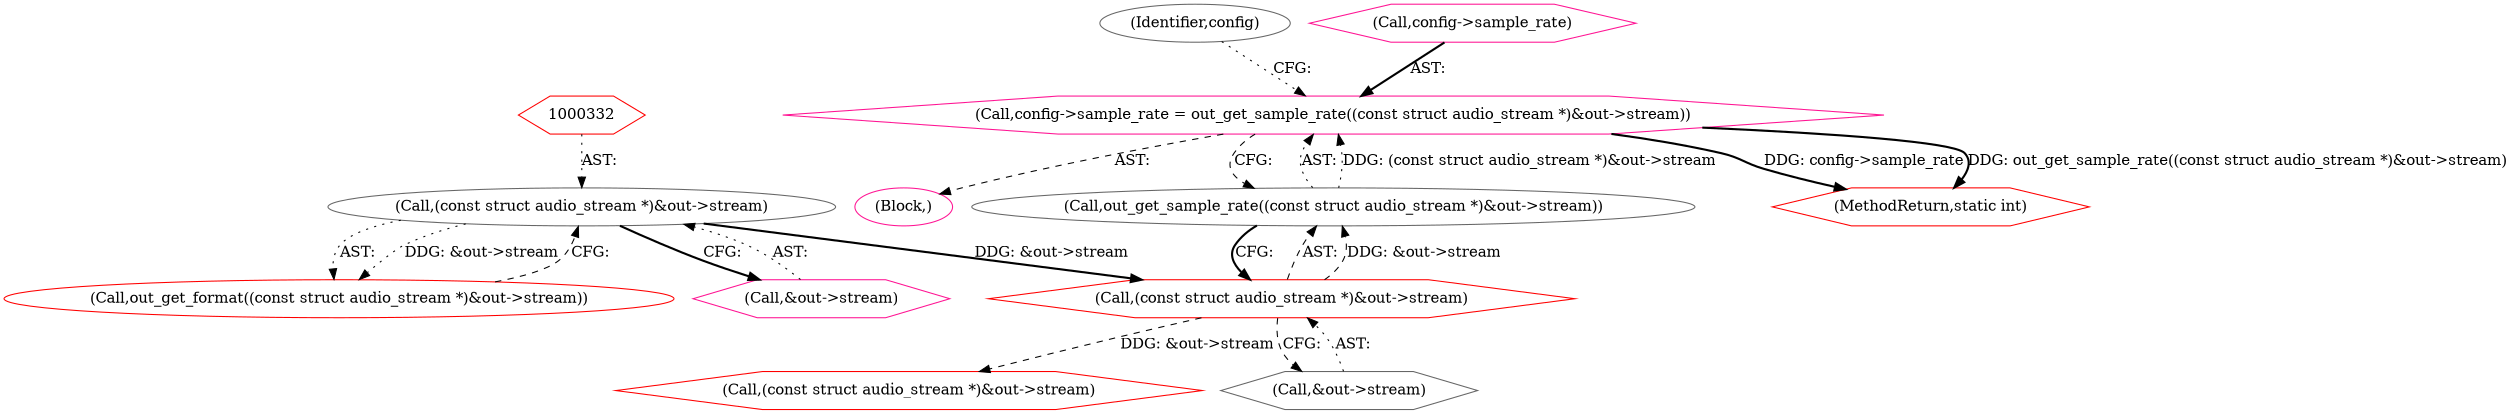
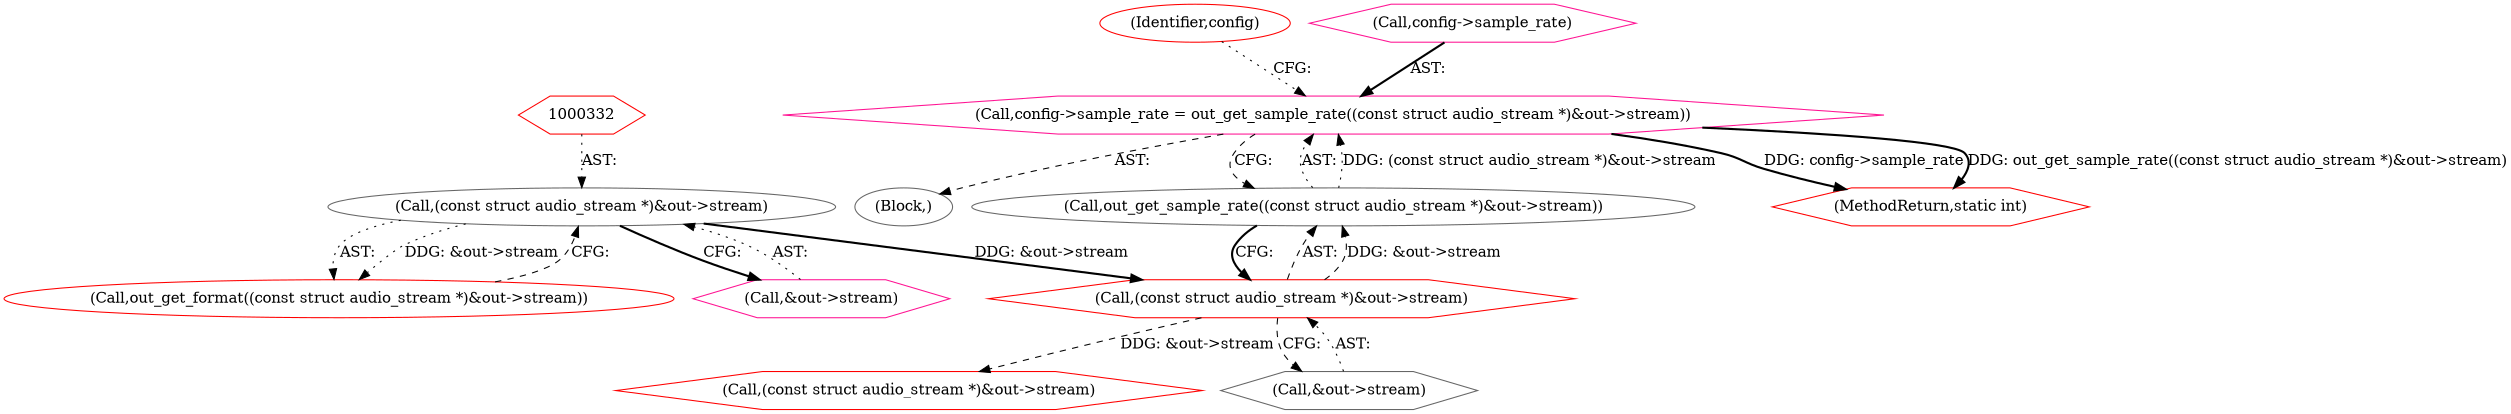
node "(Identifier,config)": color gray40 -> red
node "(Block,)": color deeppink -> gray40
